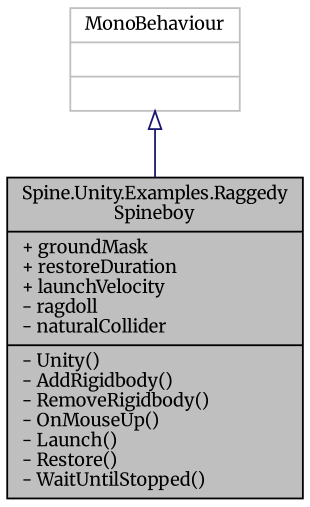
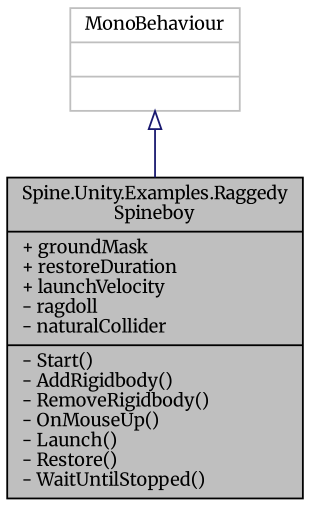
node "Spine.Unity.Examples.Raggedy": text "- Unity()" -> "- Start()"
